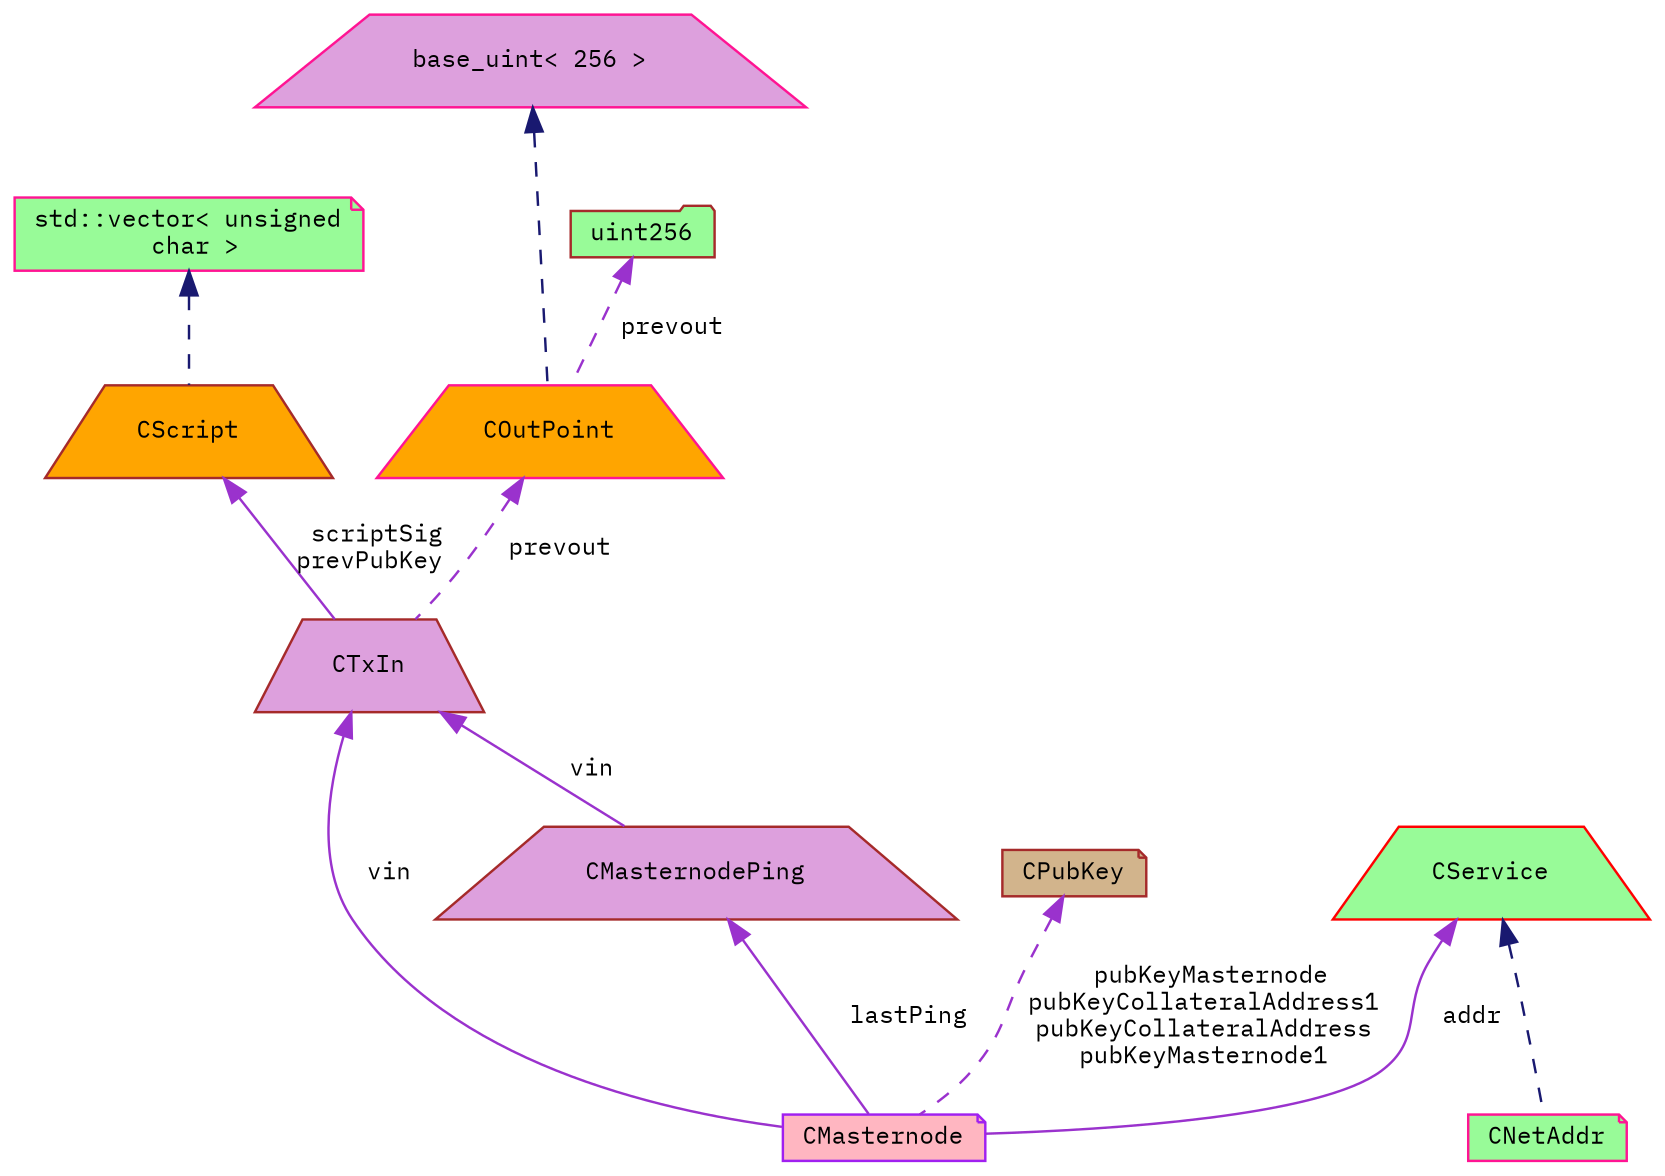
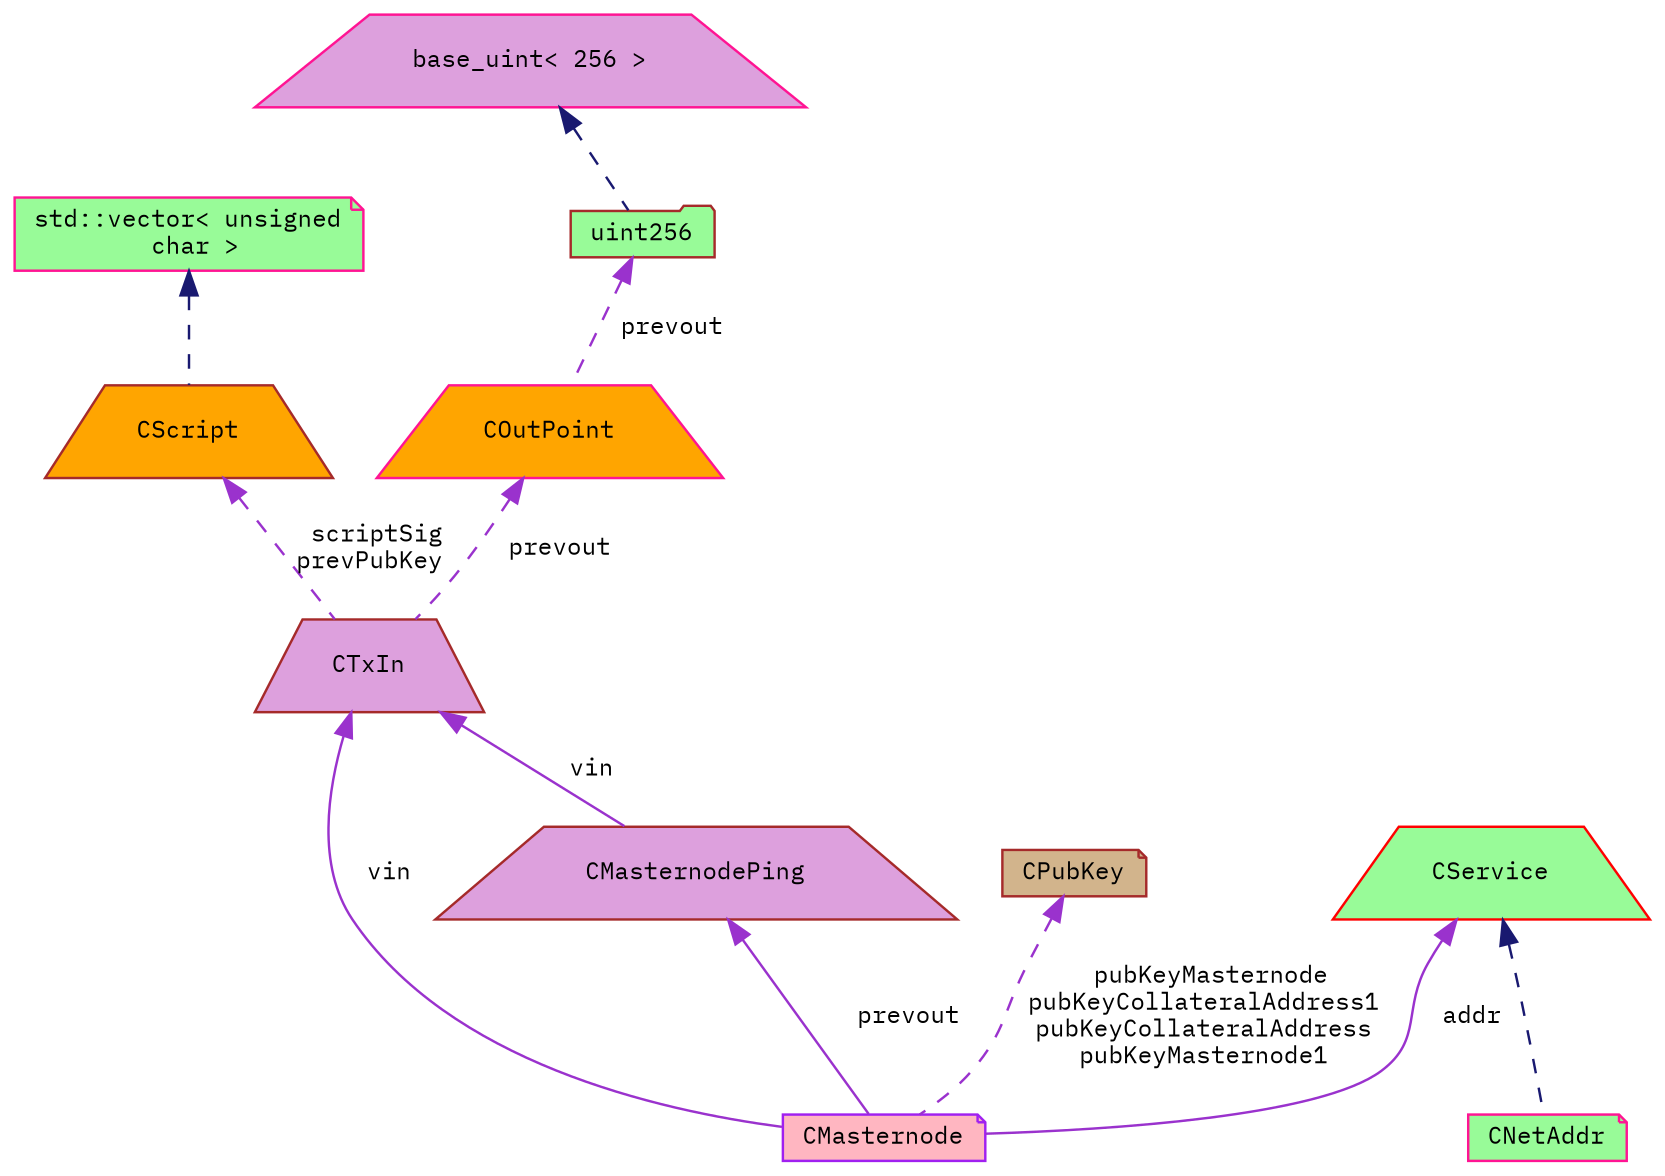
edge "COutPoint" -> "base_uint< 256 >": now "uint256" -> "base_uint< 256 >"
edge "CTxIn" -> "CScript": style solid -> dashed
edge "CMasternode" -> "CMasternodePing": label " lastPing" -> " prevout"
